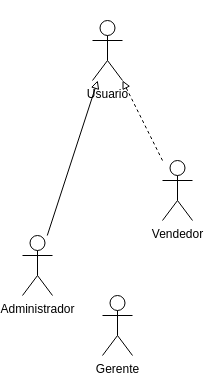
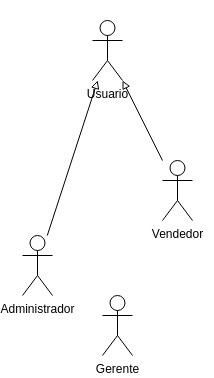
edge "Vendedor" -> "Usuario": style dashed -> solid
